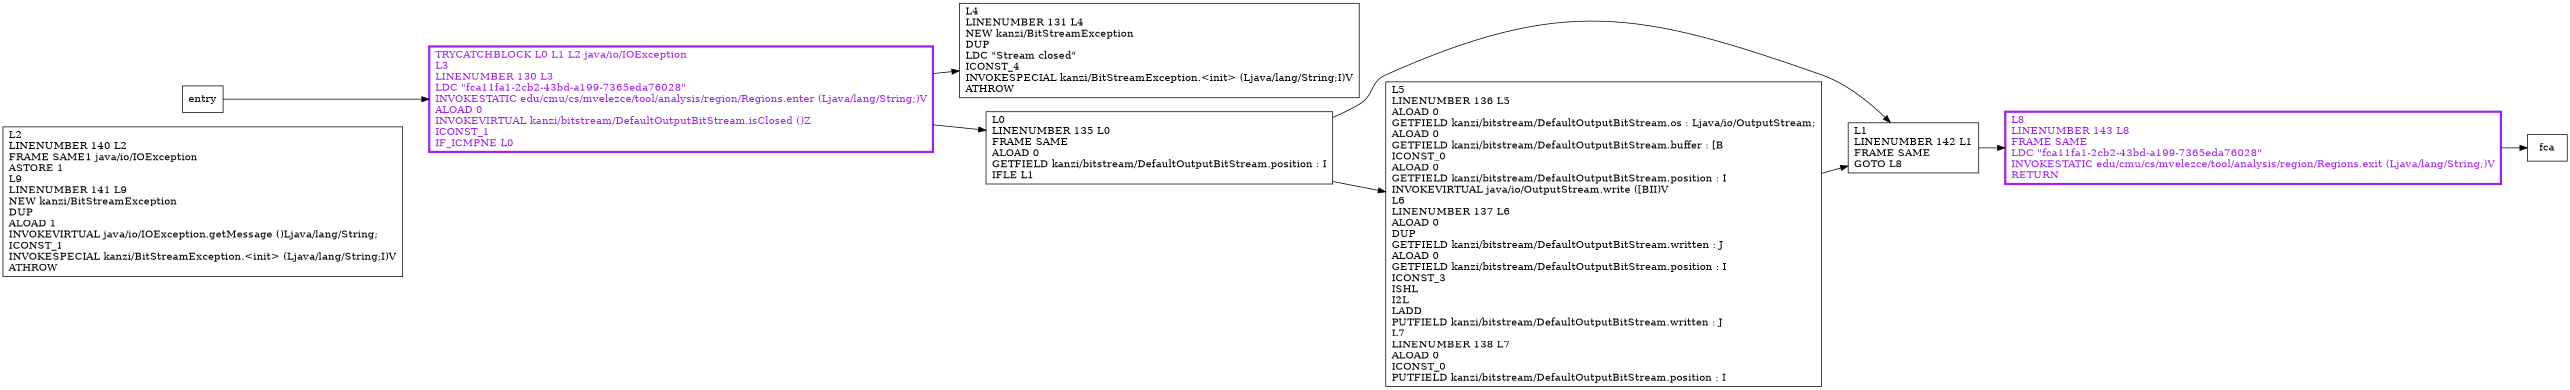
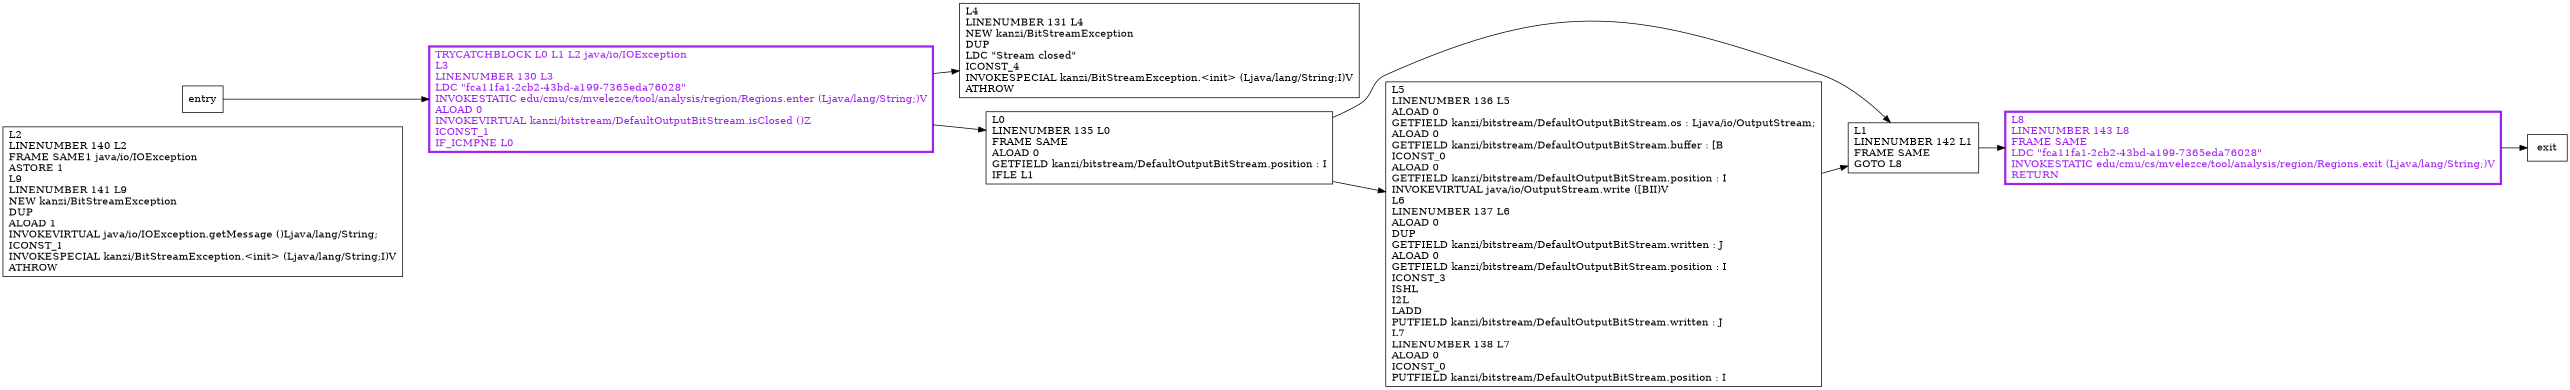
node "fca": label "fca" -> "exit"
